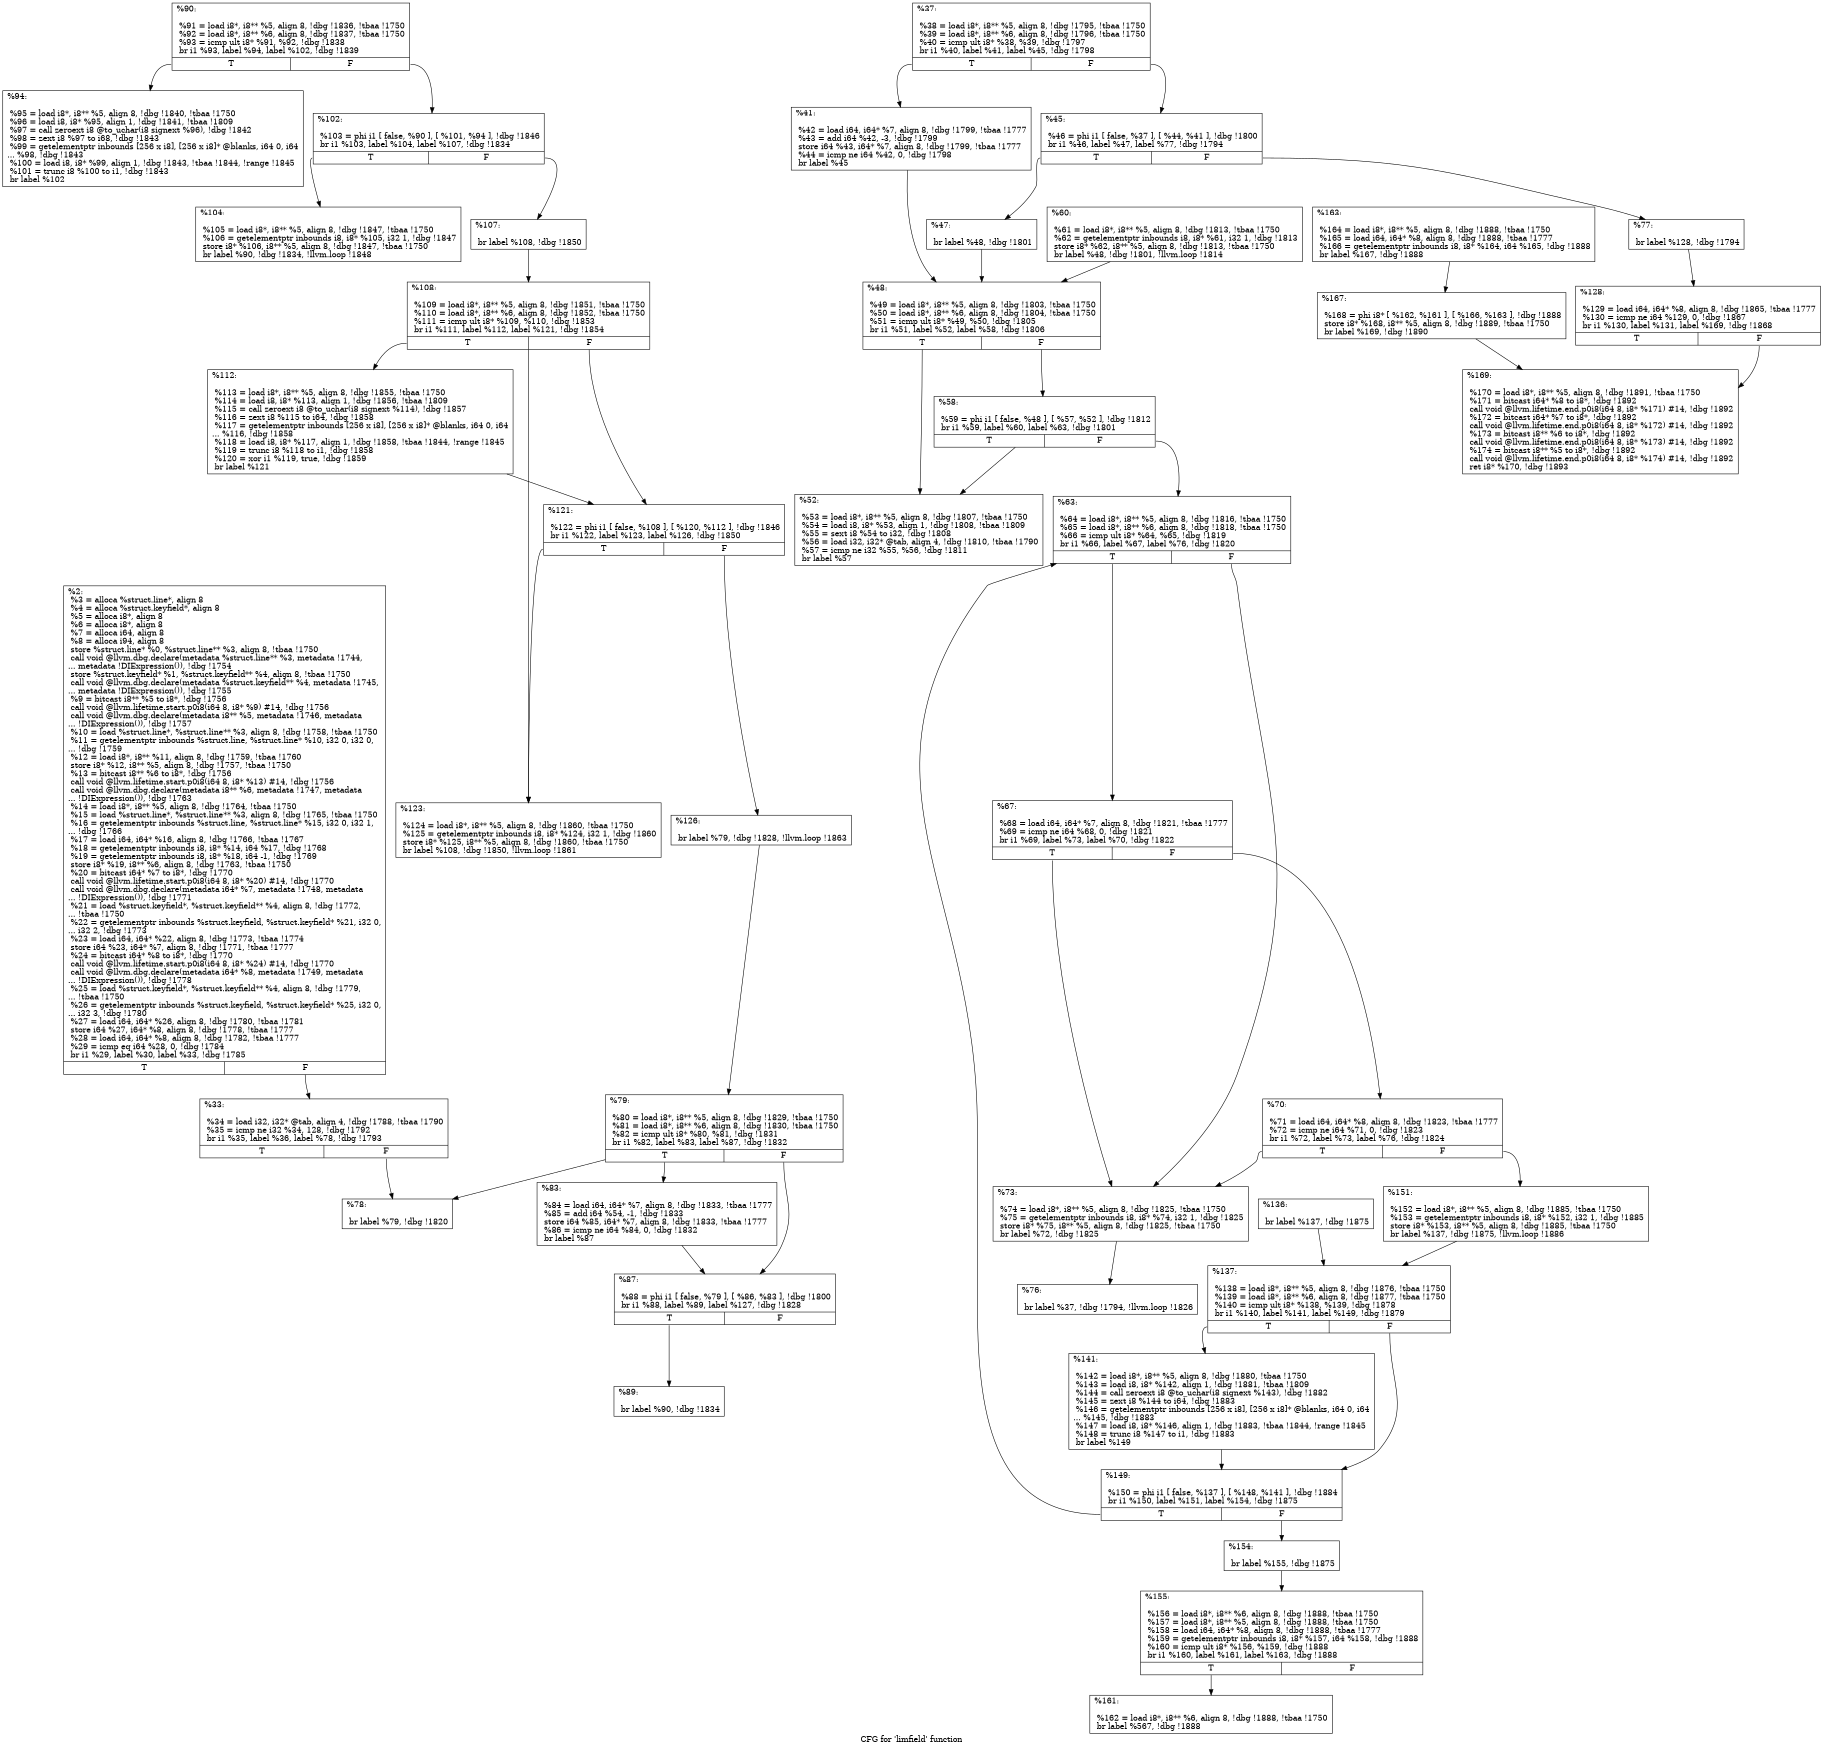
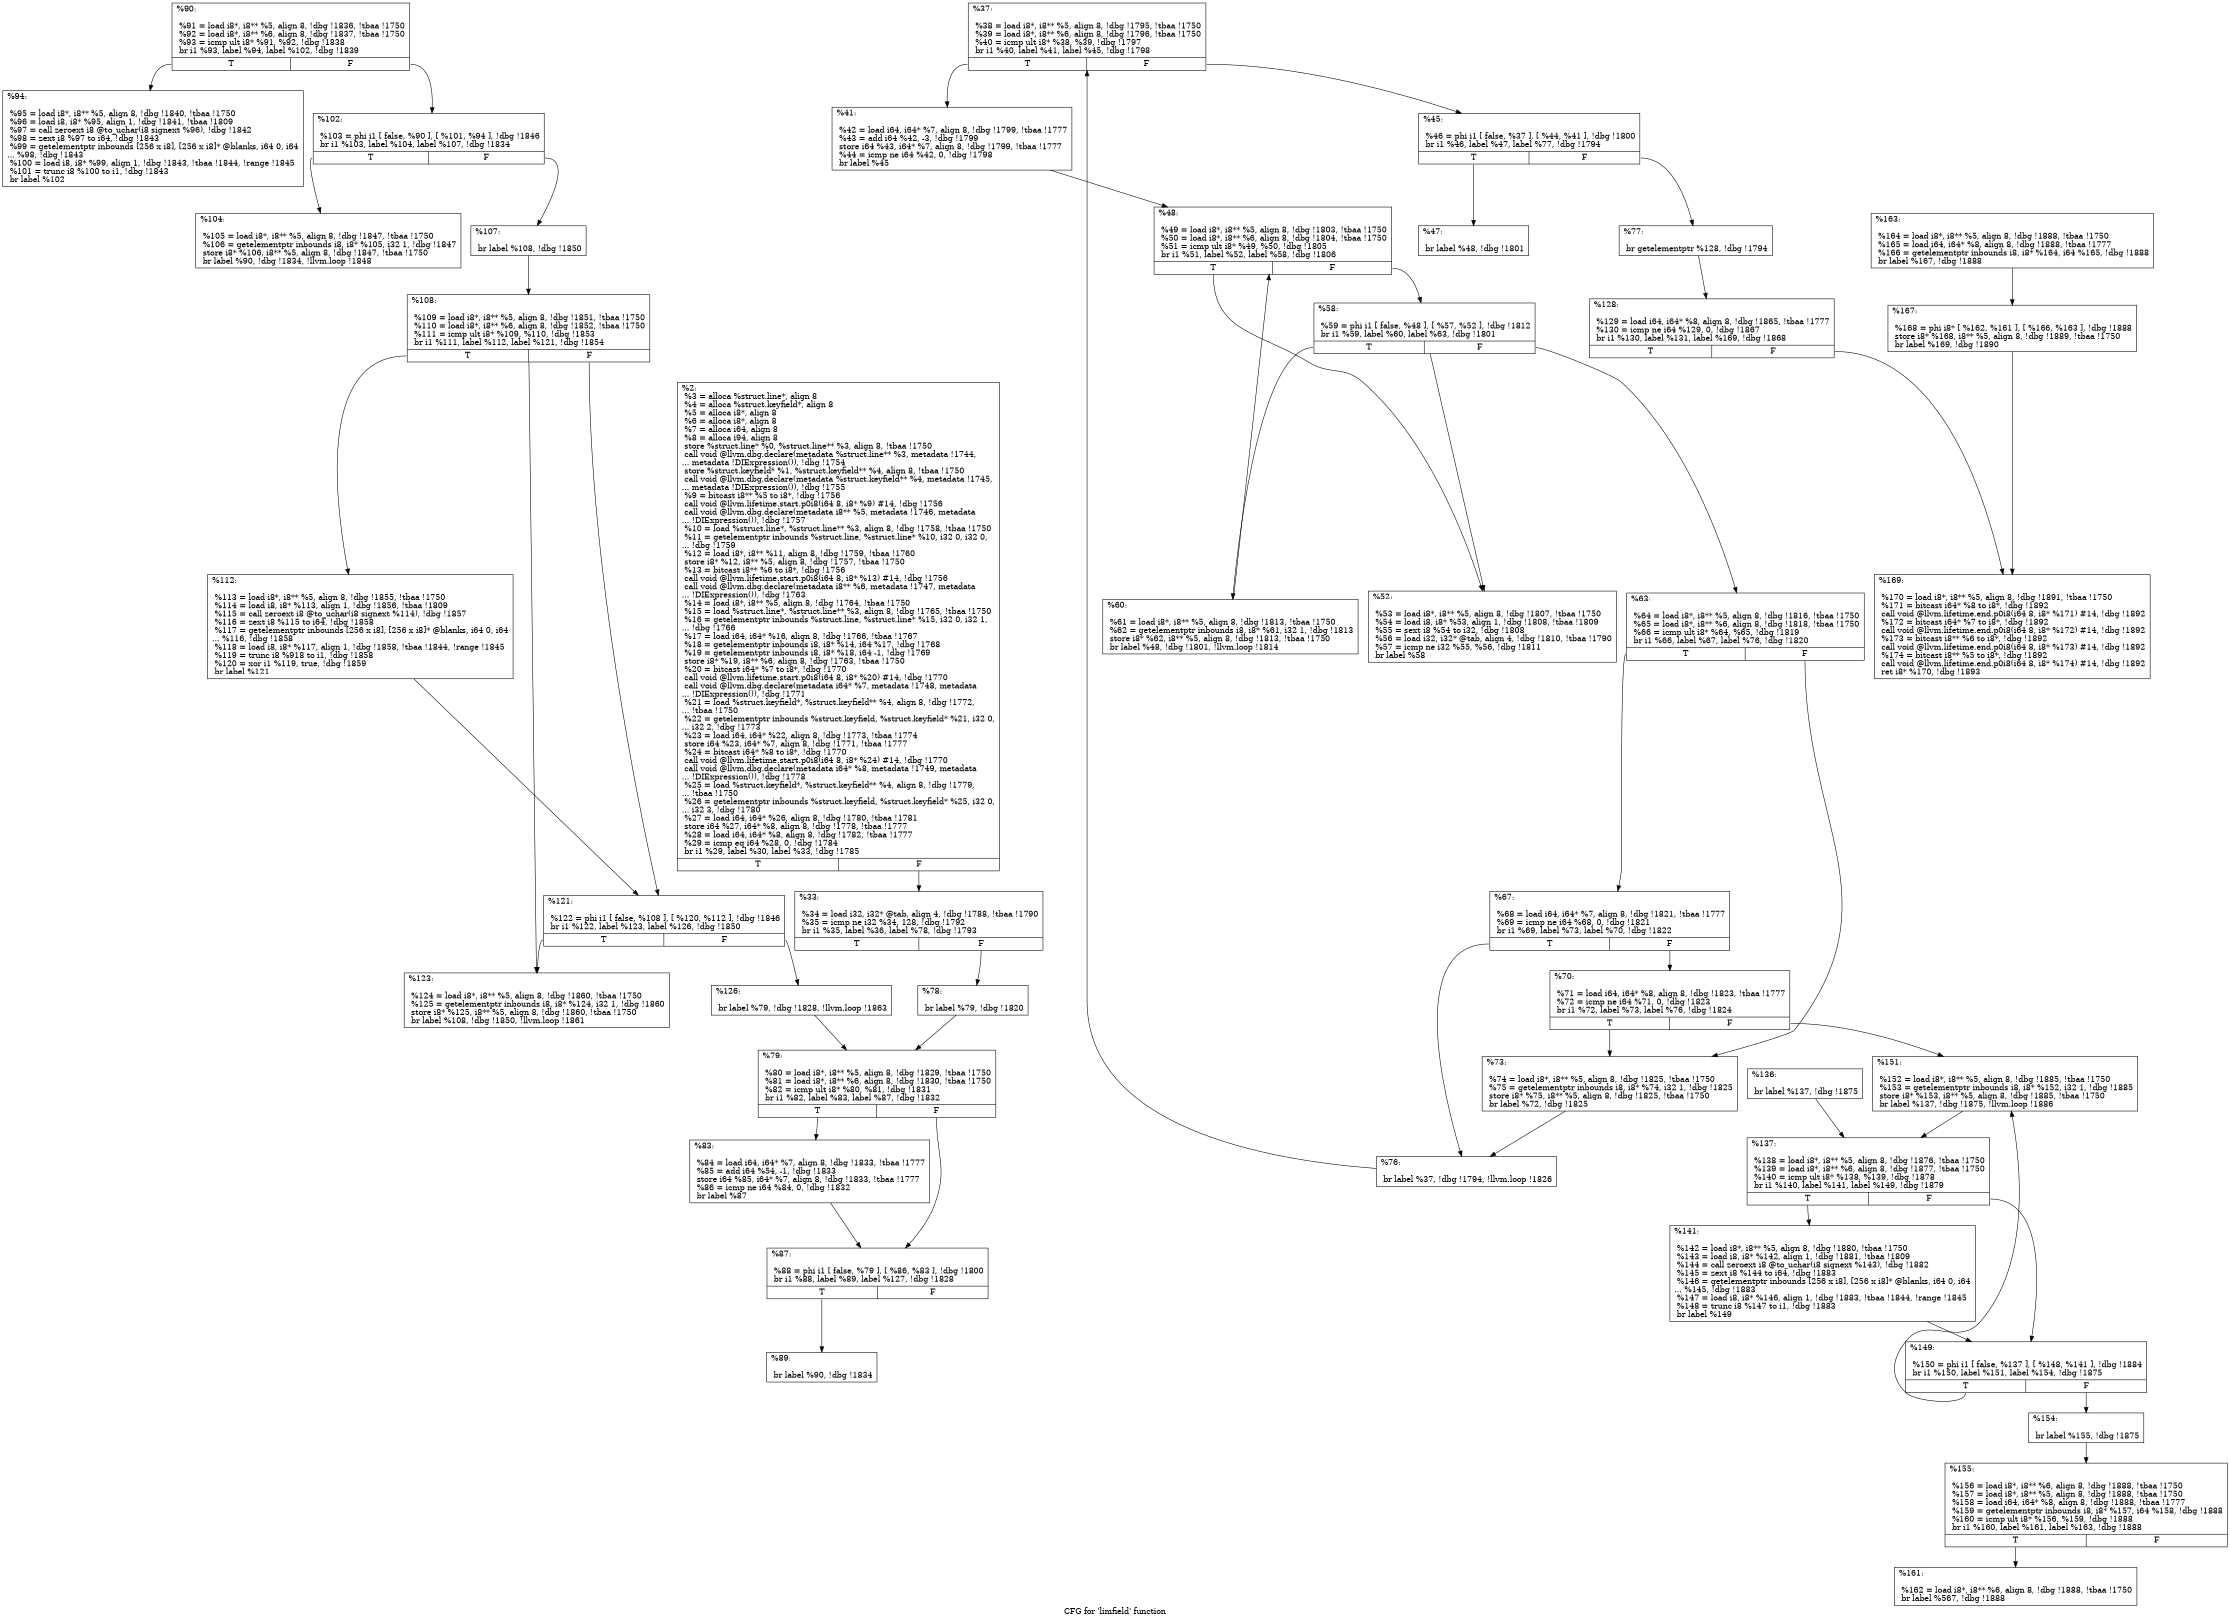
node "%94:": text "%98 = zext i8 %97 to i68, !dbg !1843" -> "%98 = zext i8 %97 to i64, !dbg !1843"
node "%77:": text "br label %128, !dbg !1794" -> "br getelementptr %128, !dbg !1794"
edge "%47:" -> "%48:": removed
node "%112:": text "%119 = trunc i8 %118 to i1, !dbg !1858" -> "%119 = trunc i8 %918 to i1, !dbg !1858"
edge "%58:" -> "%60:": added
node "%52:": text "br label %57" -> "br label %58"
edge "%76:" -> "%37:": added
edge "%67:" -> "%73:": now "%67:" -> "%76:"
edge "%149:" -> "%63:": now "%149:" -> "%151:"
edge "%79:" -> "%78:": reversed
